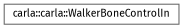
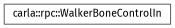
node "carla::carla::WalkerBoneControlIn": label "carla::carla::WalkerBoneControlIn" -> "carla::rpc::WalkerBoneControlIn"
